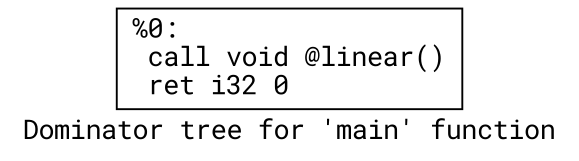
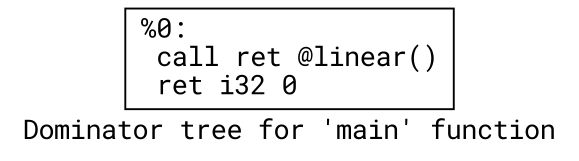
node "%0:": text "call void @linear()" -> "call ret @linear()"
